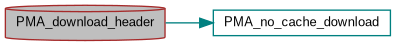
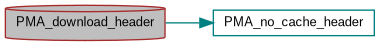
node "PMA_no_cache_download": label "PMA_no_cache_download" -> "PMA_no_cache_header"
